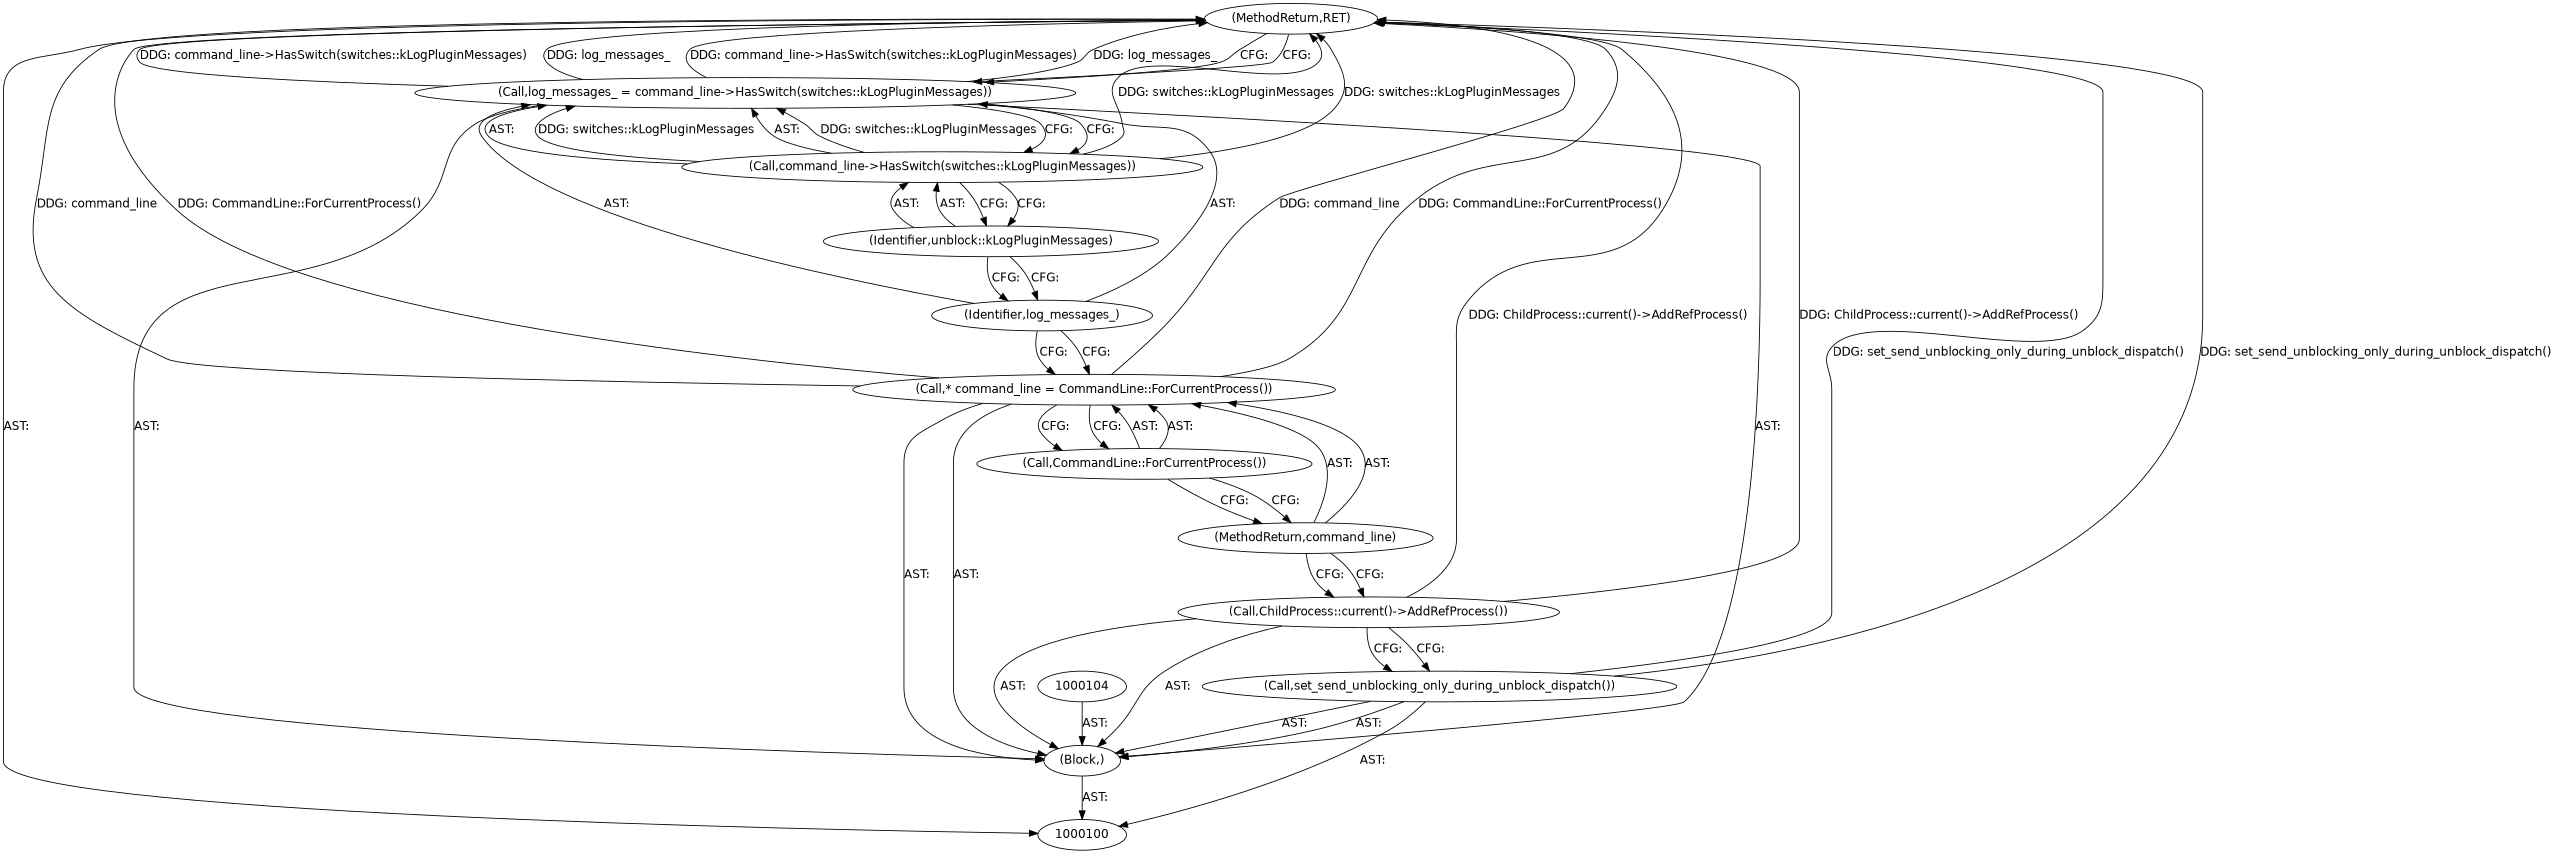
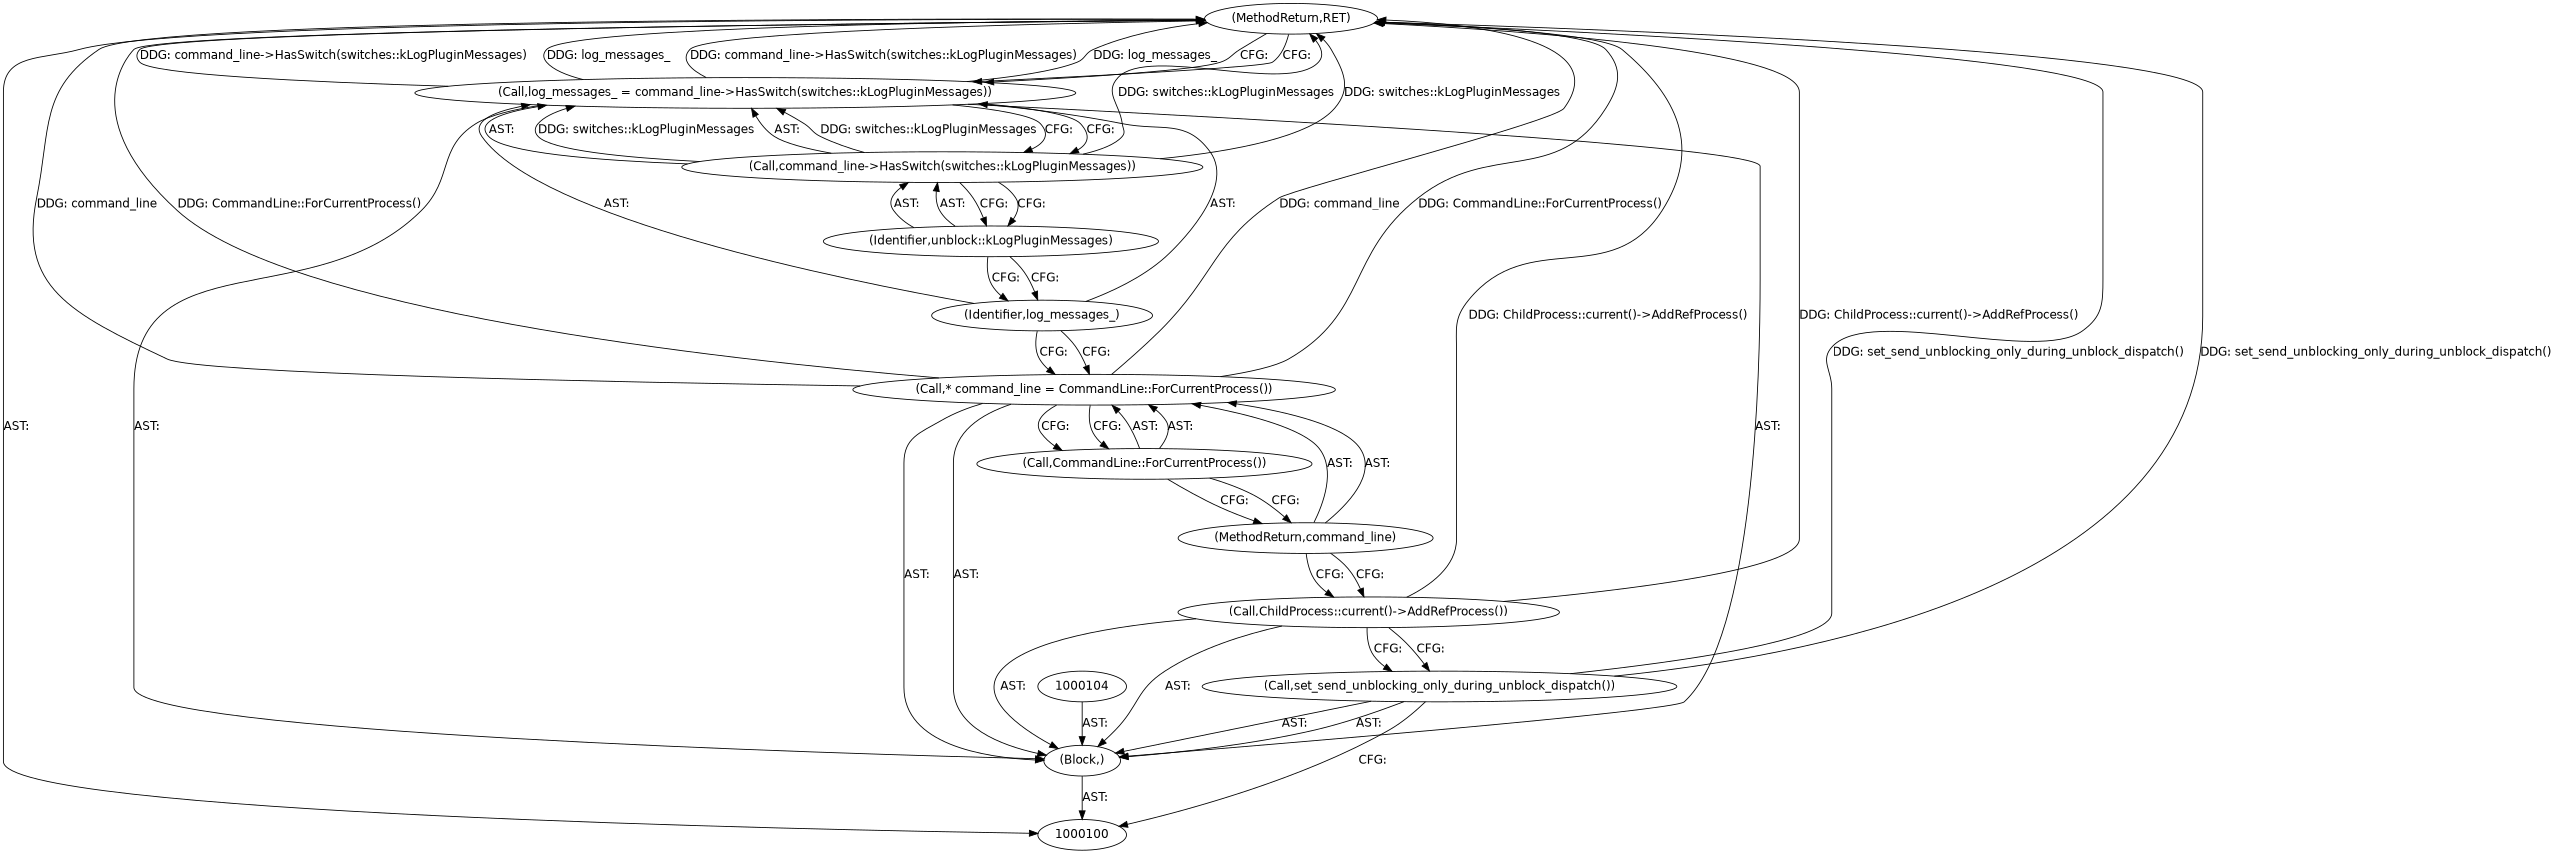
edge "(Call,set_send_unblocking_only_during_unblock_dispatch())" -> "1000100": label "AST: " -> "CFG: "
